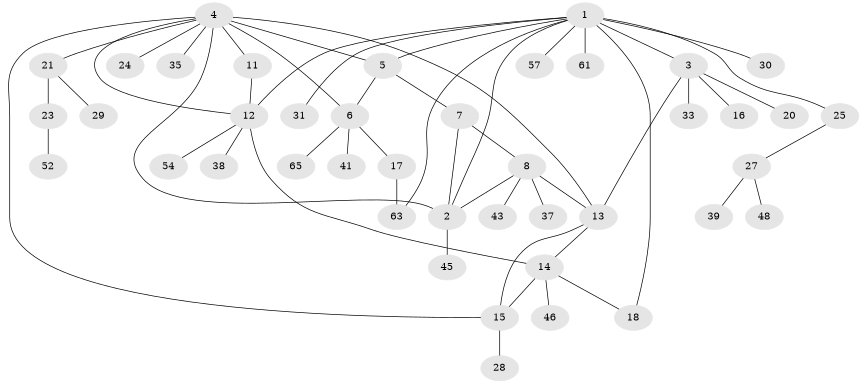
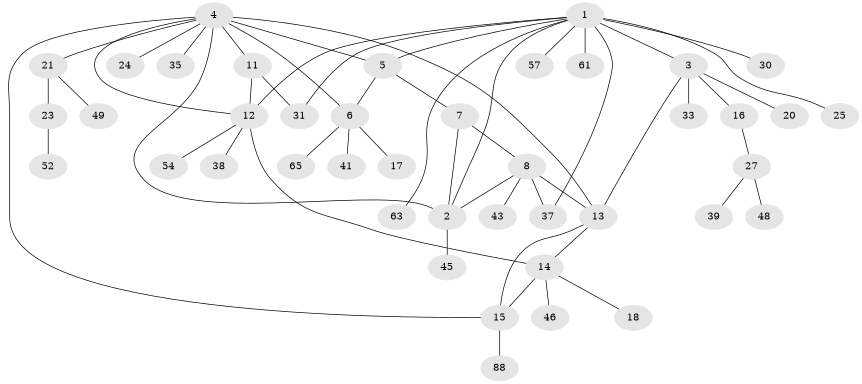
edge "11" -- "31": added
node "29": label "29" -> "49"
edge "25" -- "27": now "16" -- "27"
edge "1" -- "18": now "1" -- "37"
edge "17" -- "63": removed
node "28": label "28" -> "88"
